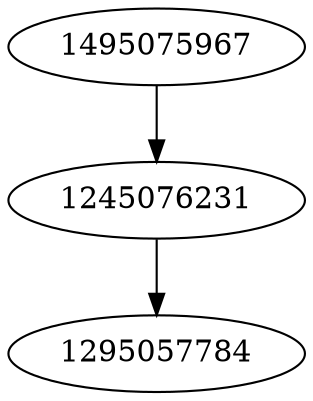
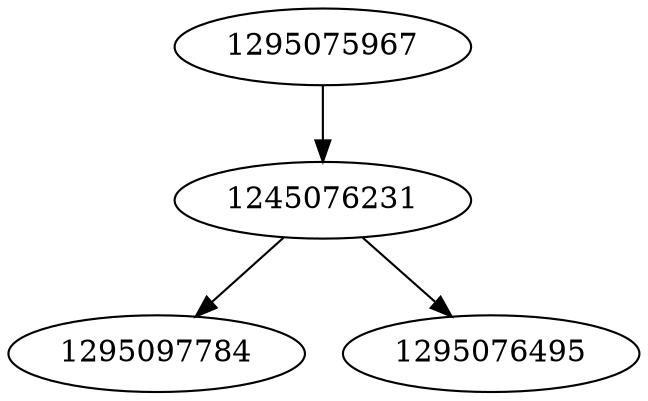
node "1495075967": label "1495075967" -> "1295075967"
node "1295057784": label "1295057784" -> "1295097784"
node "1295076495": added
